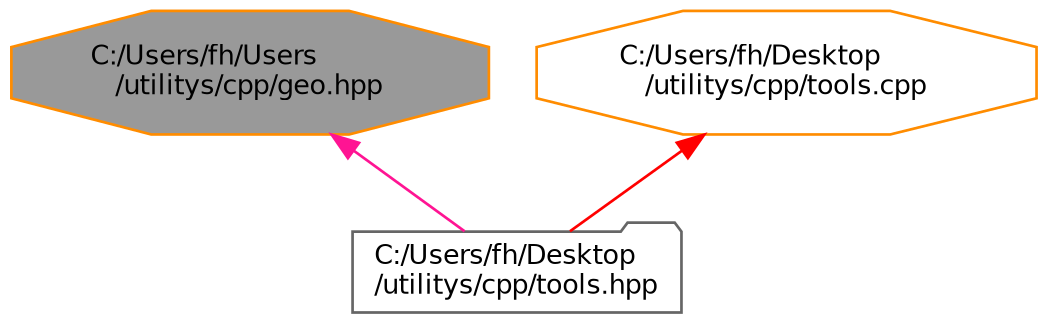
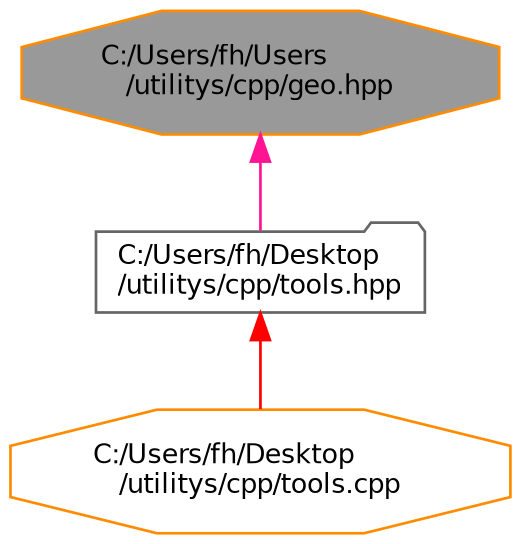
edge "C:/Users/fh/Desktop /utilitys/cpp/tools.hpp" -> "C:/Users/fh/Desktop /utilitys/cpp/tools.cpp": reversed
